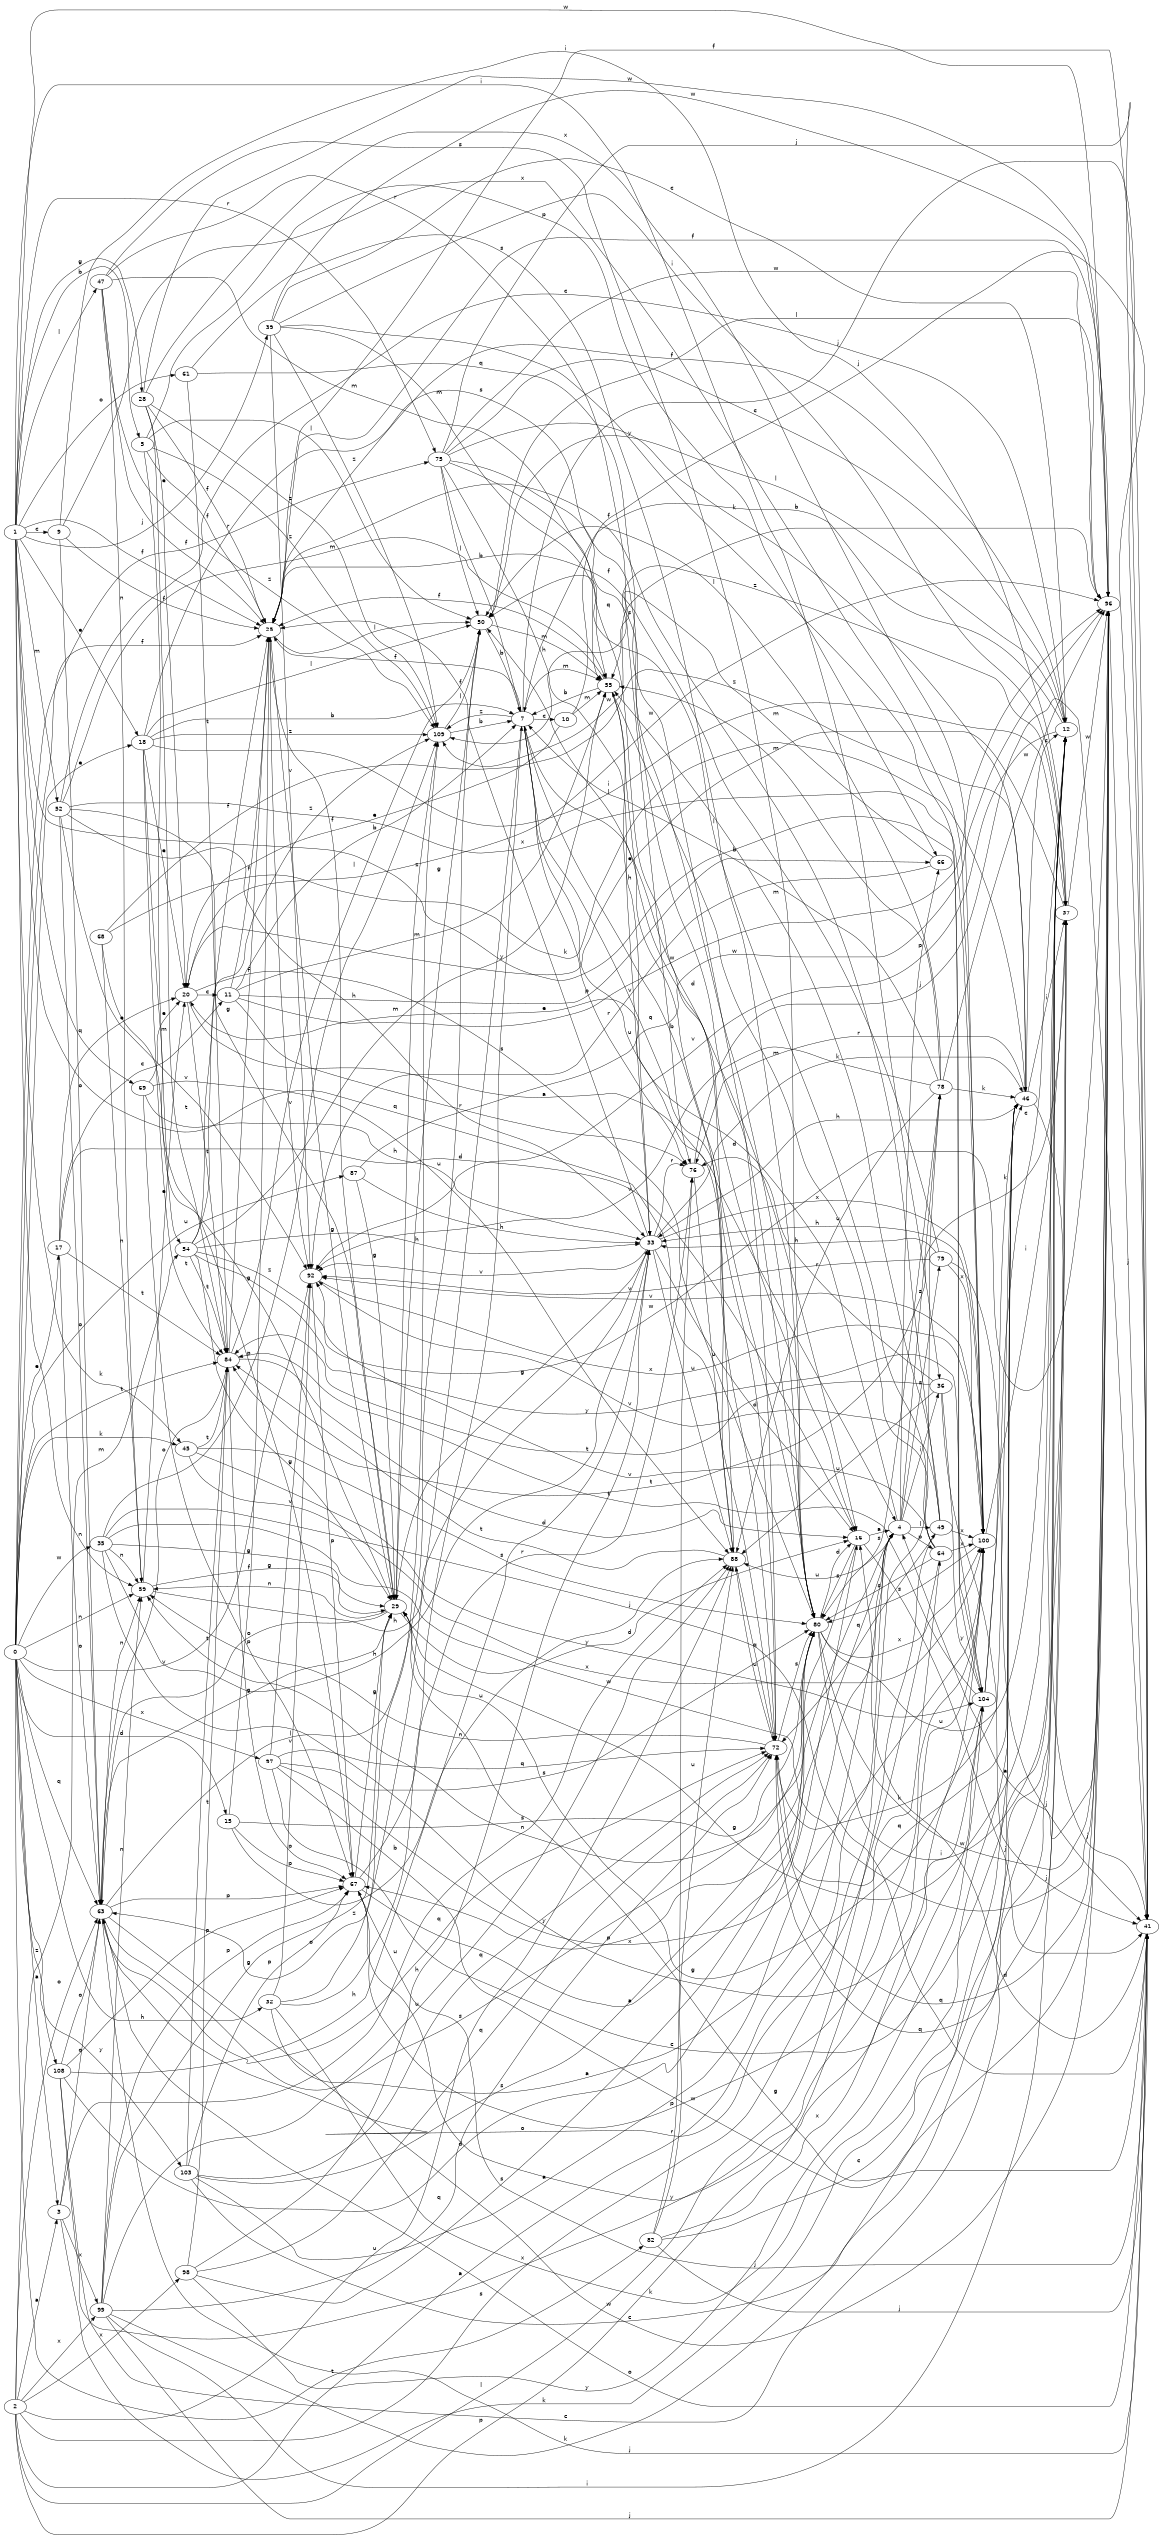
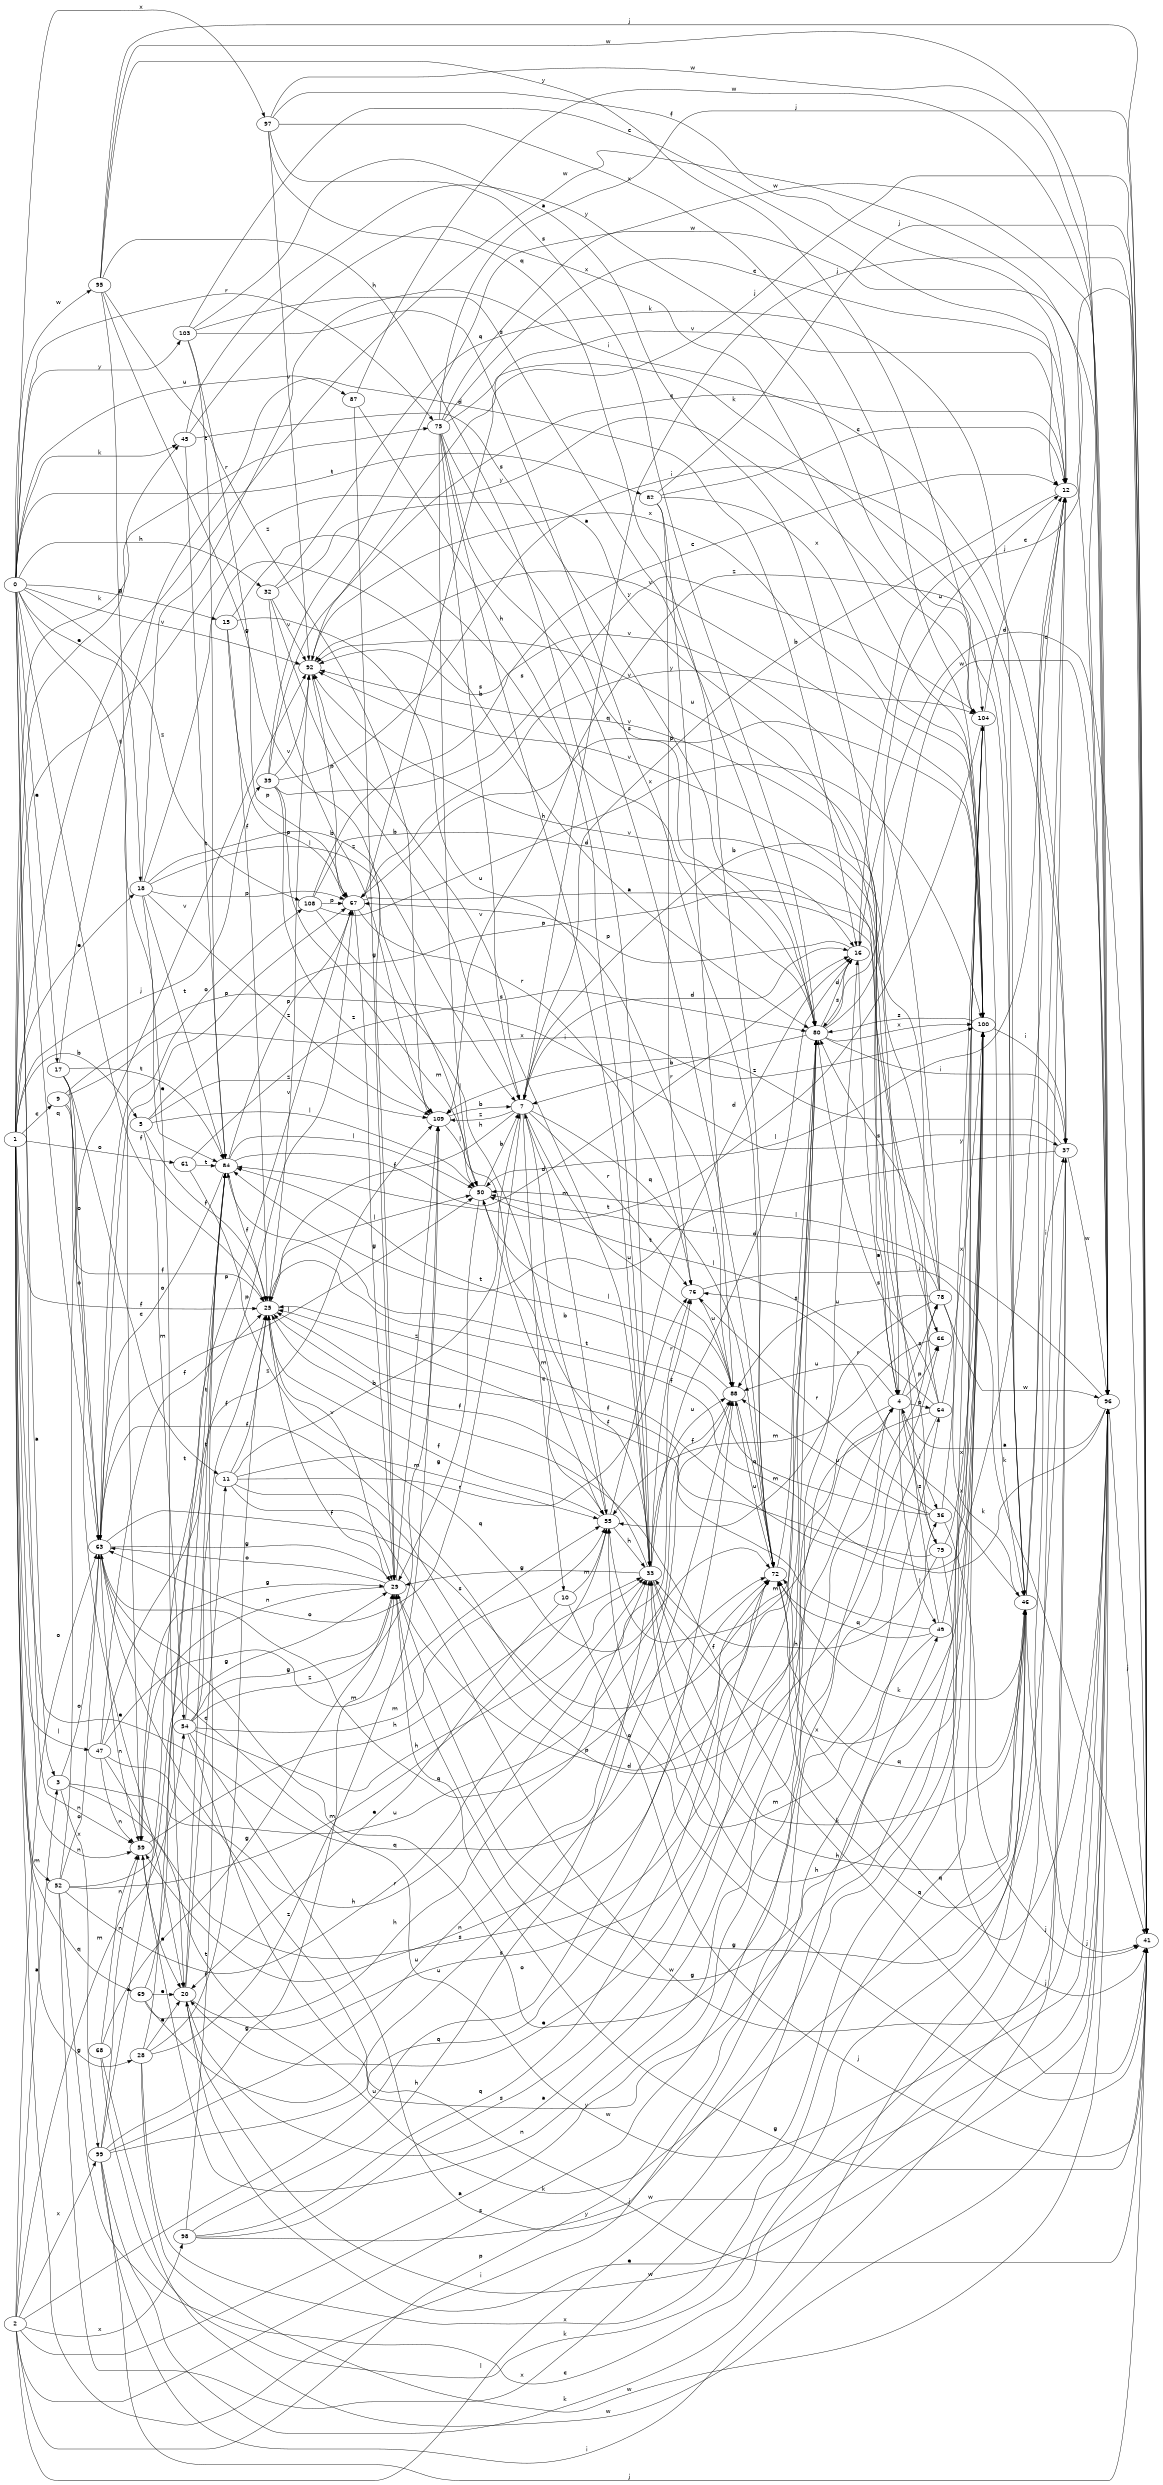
edge "25" -> "29": label "g" -> "v"
node "35": label "35" -> "95"
edge "108" -> "63": reversed
edge "97" -> "12": label "c" -> "f"
